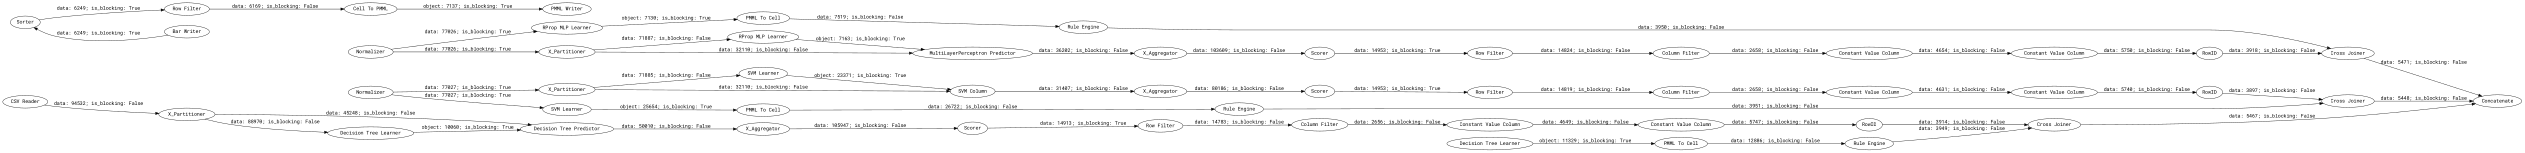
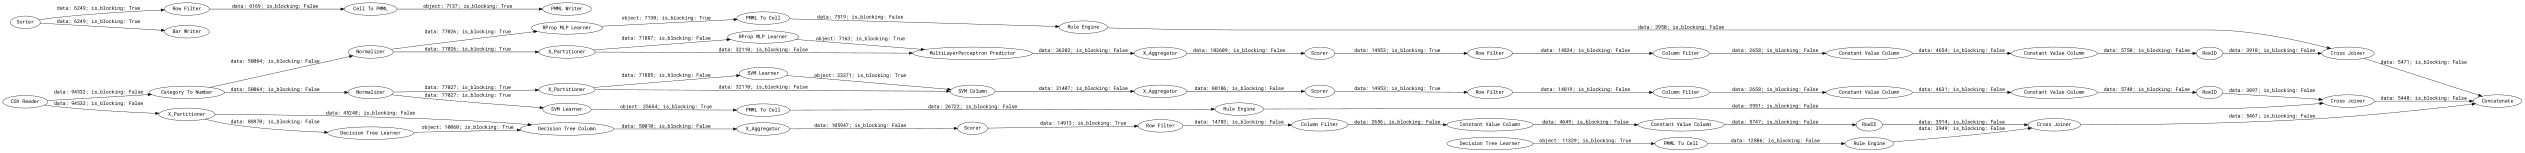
edge "Bar Writer" -> "Sorter": reversed
node "Category To Number": added
node "Decision Tree Predictor": label "Decision Tree Predictor" -> "Decision Tree Column"
